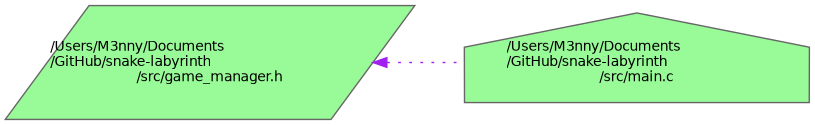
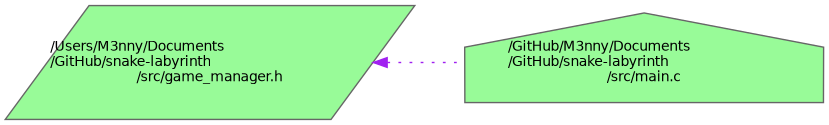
node "/Users/M3nny/Documents /GitHub/snake-labyrinth /src/main.c": label "/Users/M3nny/Documents /GitHub/snake-labyrinth /src/main.c" -> "/GitHub/M3nny/Documents /GitHub/snake-labyrinth /src/main.c"
